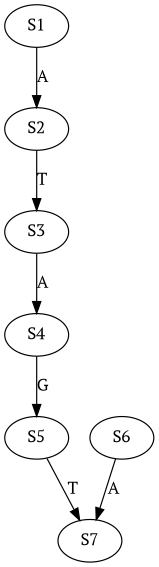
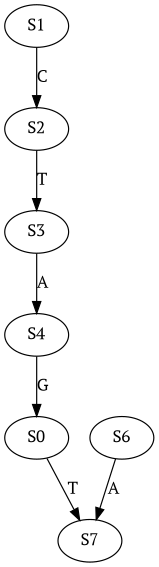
edge "S1" -> "S2": label "A" -> "C"
node "S5": label "S5" -> "S0"
